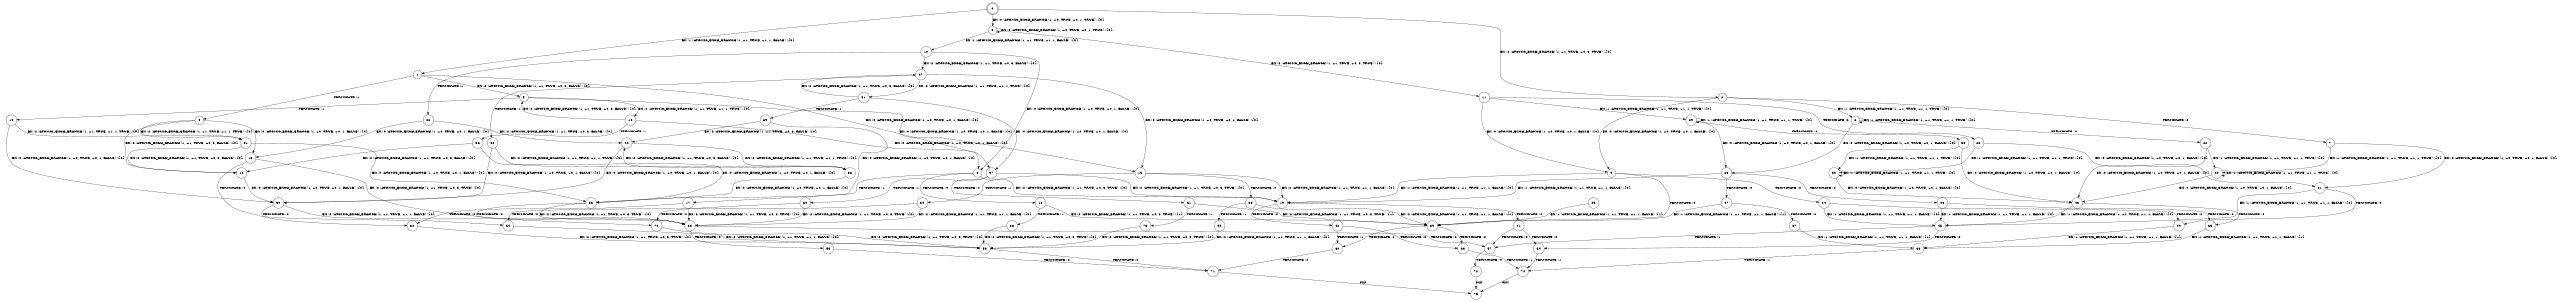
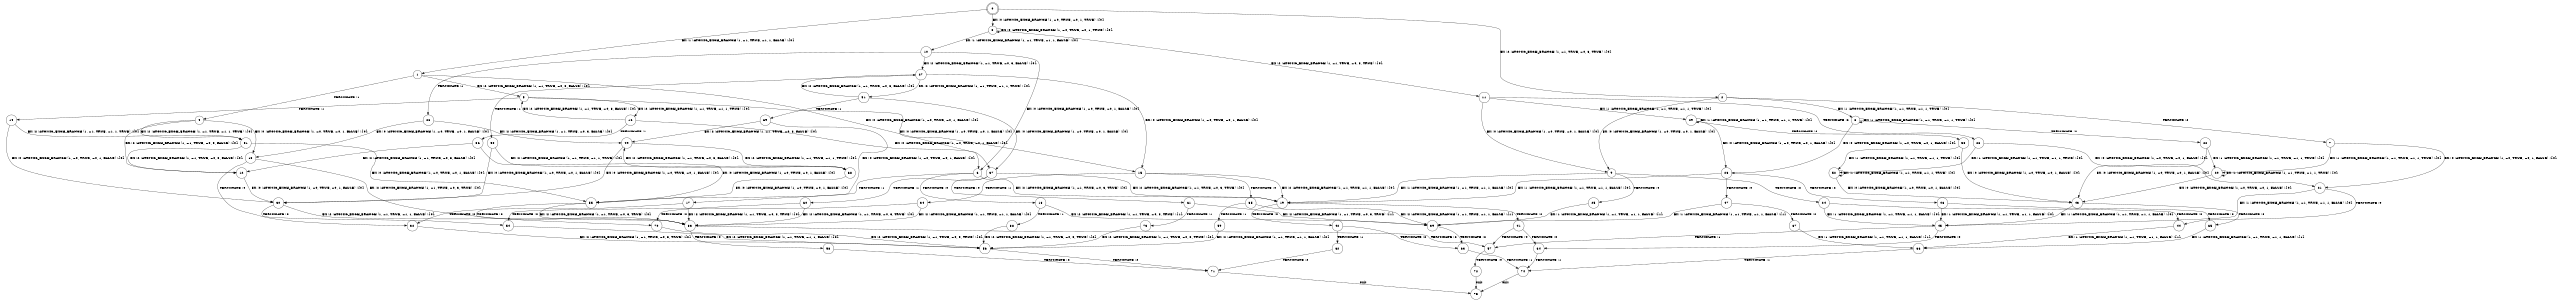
edge "9" -> "39": now "9" -> "25"
edge "39" -> "62": removed, label "TERMINATE !1"
